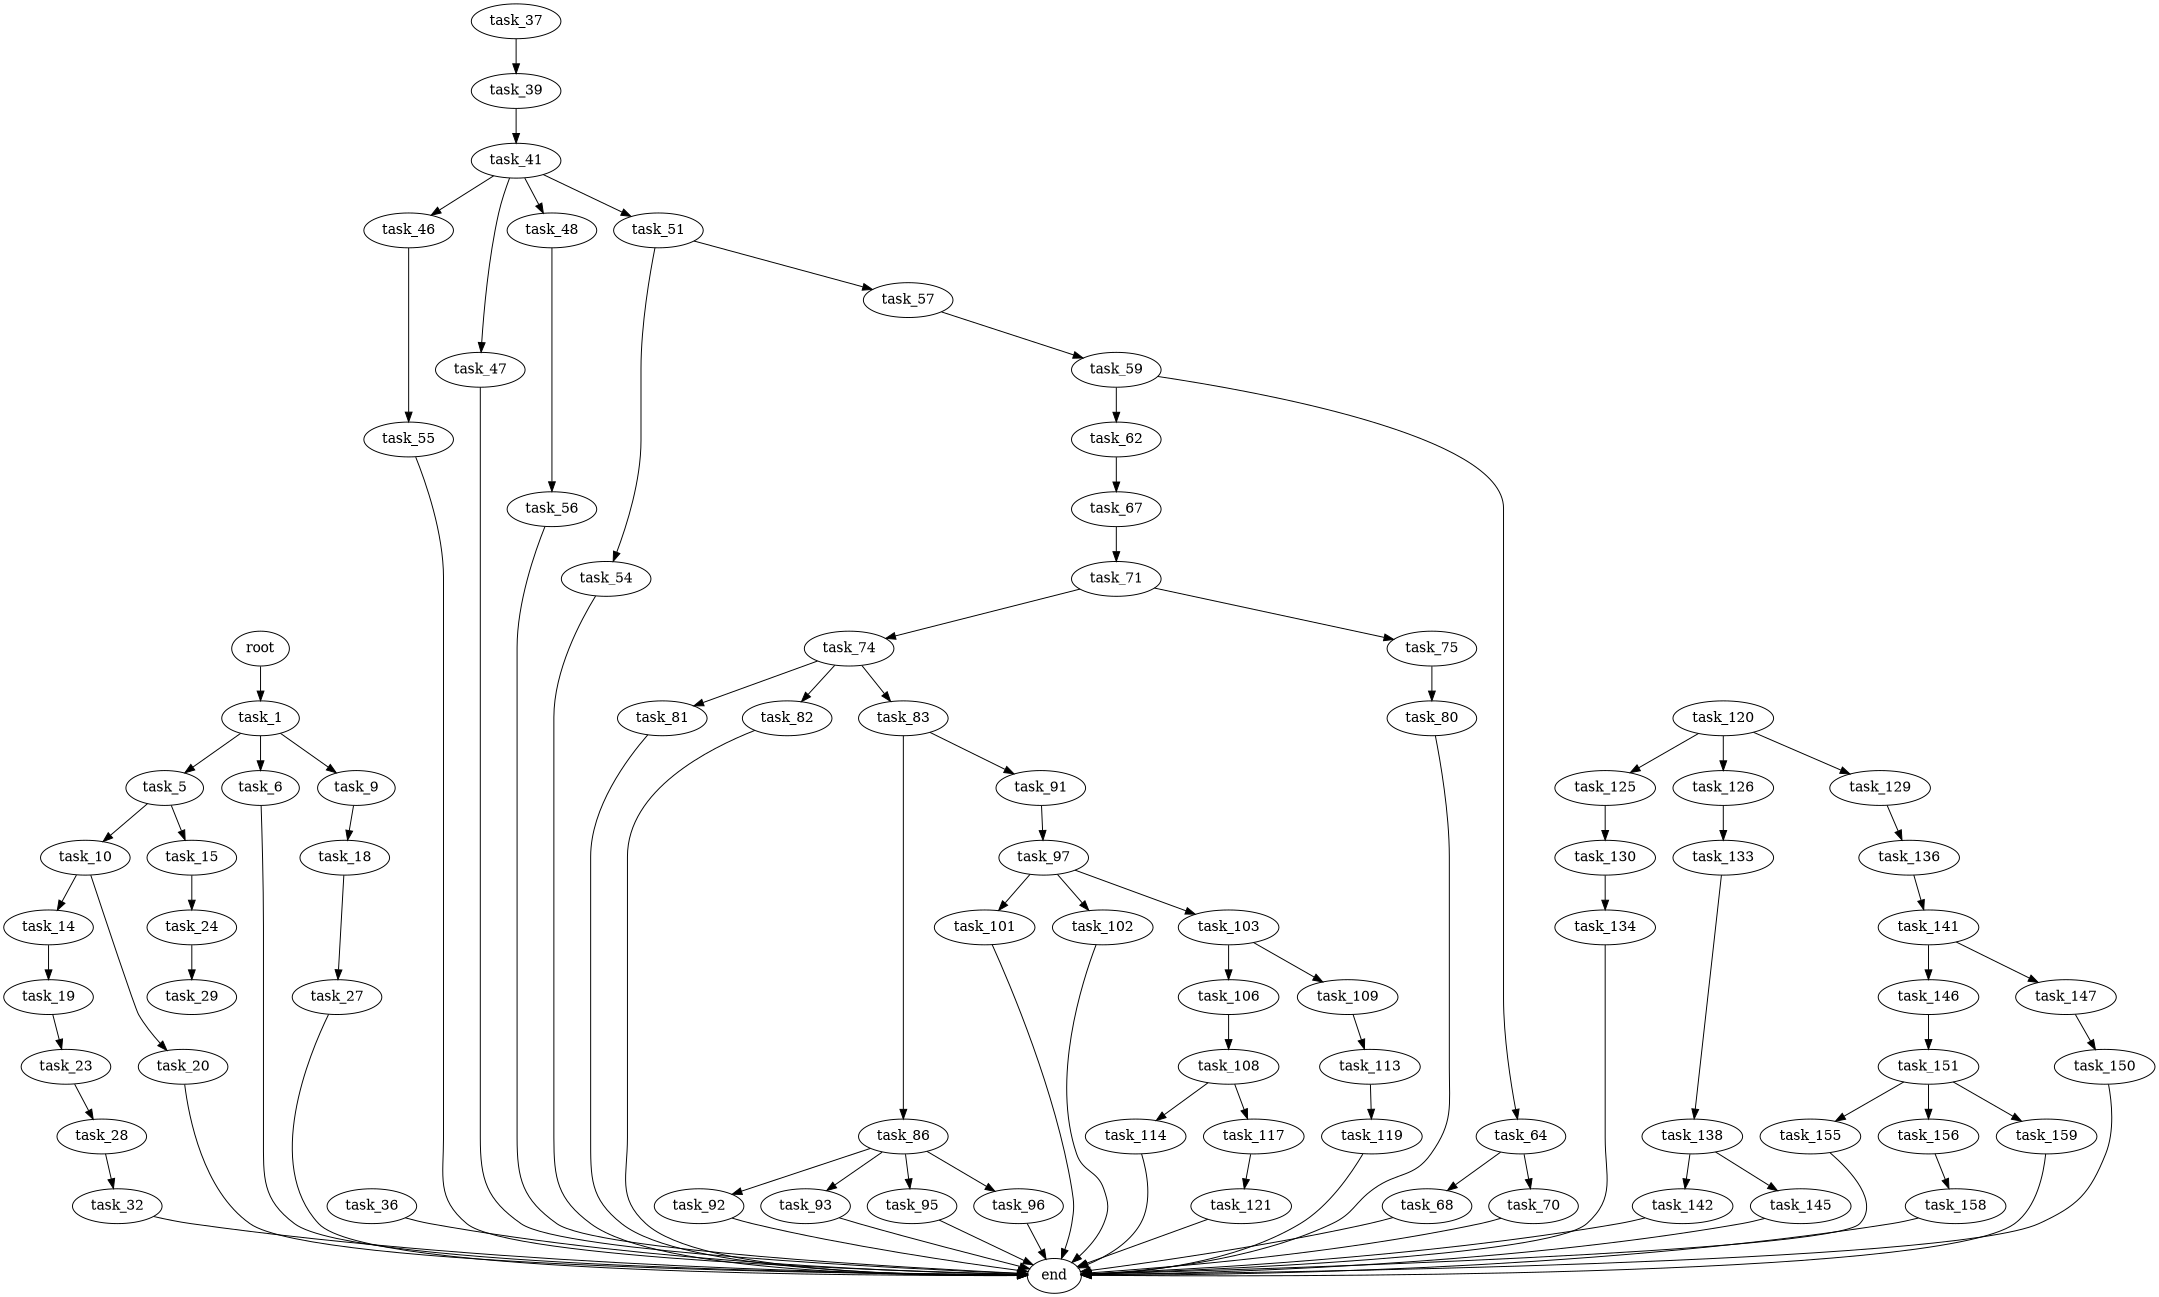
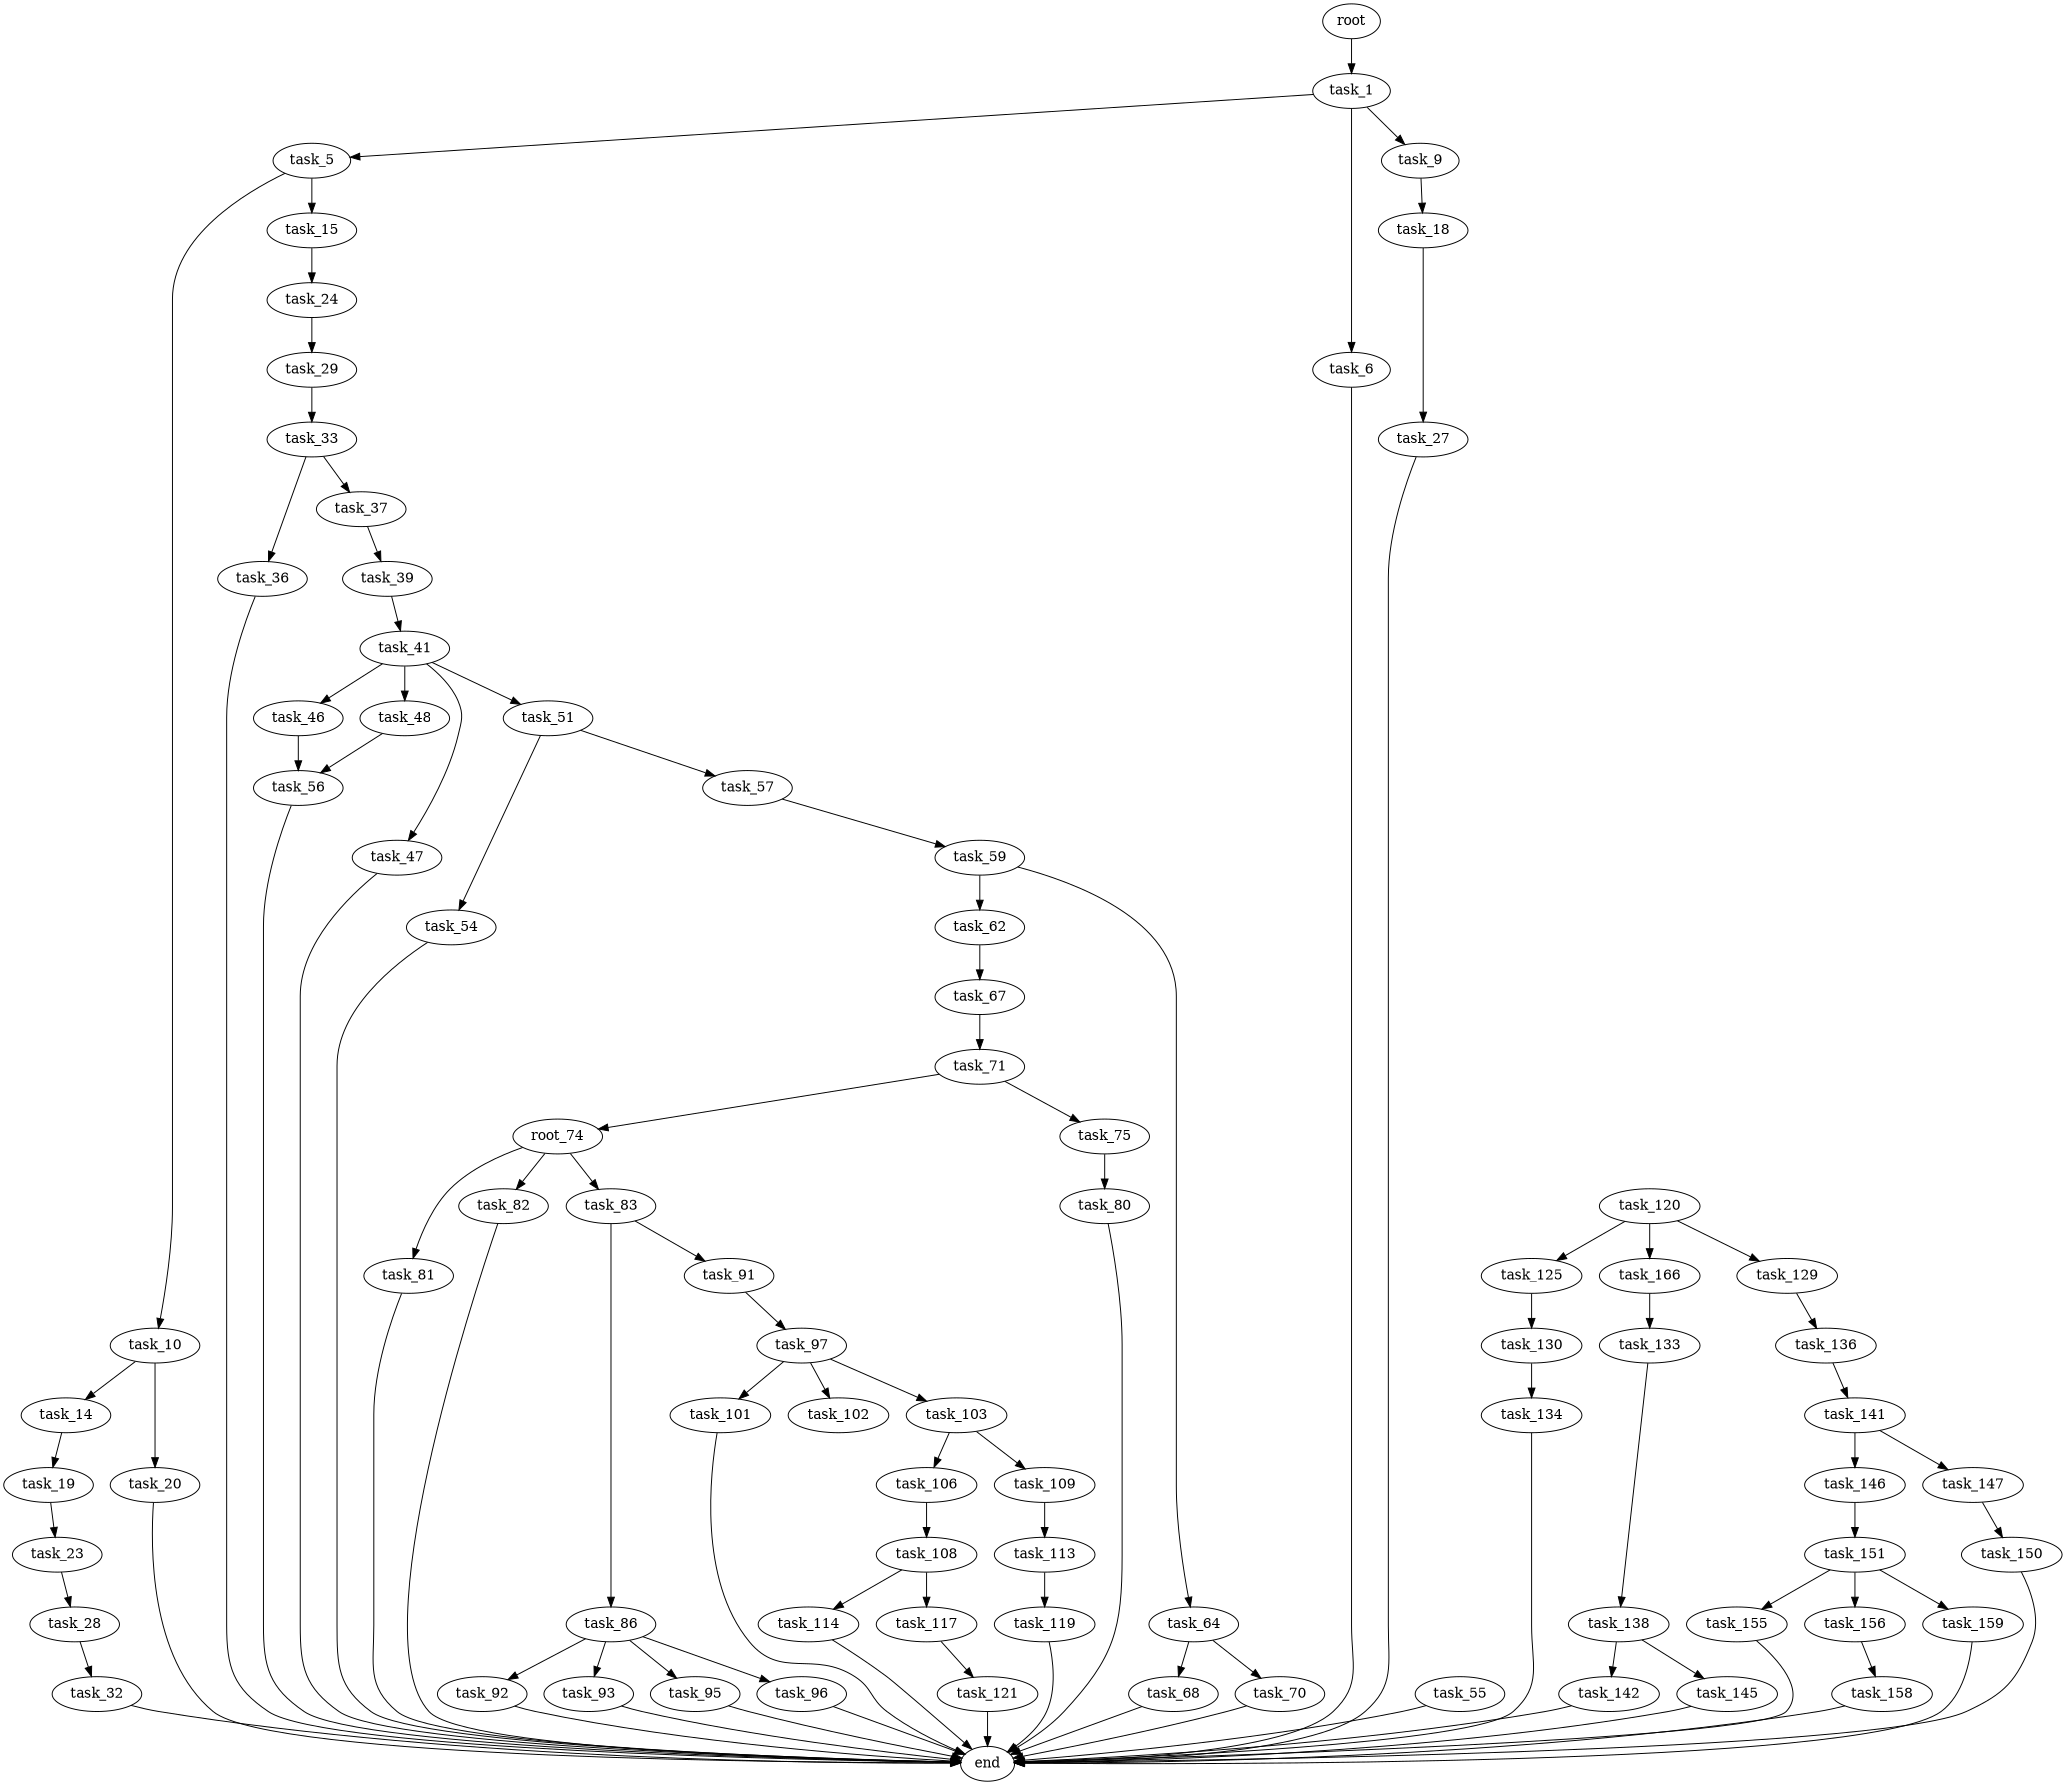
edge "task_46" -> "task_55": now "task_46" -> "task_56"
node "task_33": added
node "task_74": label "task_74" -> "root_74"
node "task_126": label "task_126" -> "task_166"
edge "task_102" -> "end": removed
